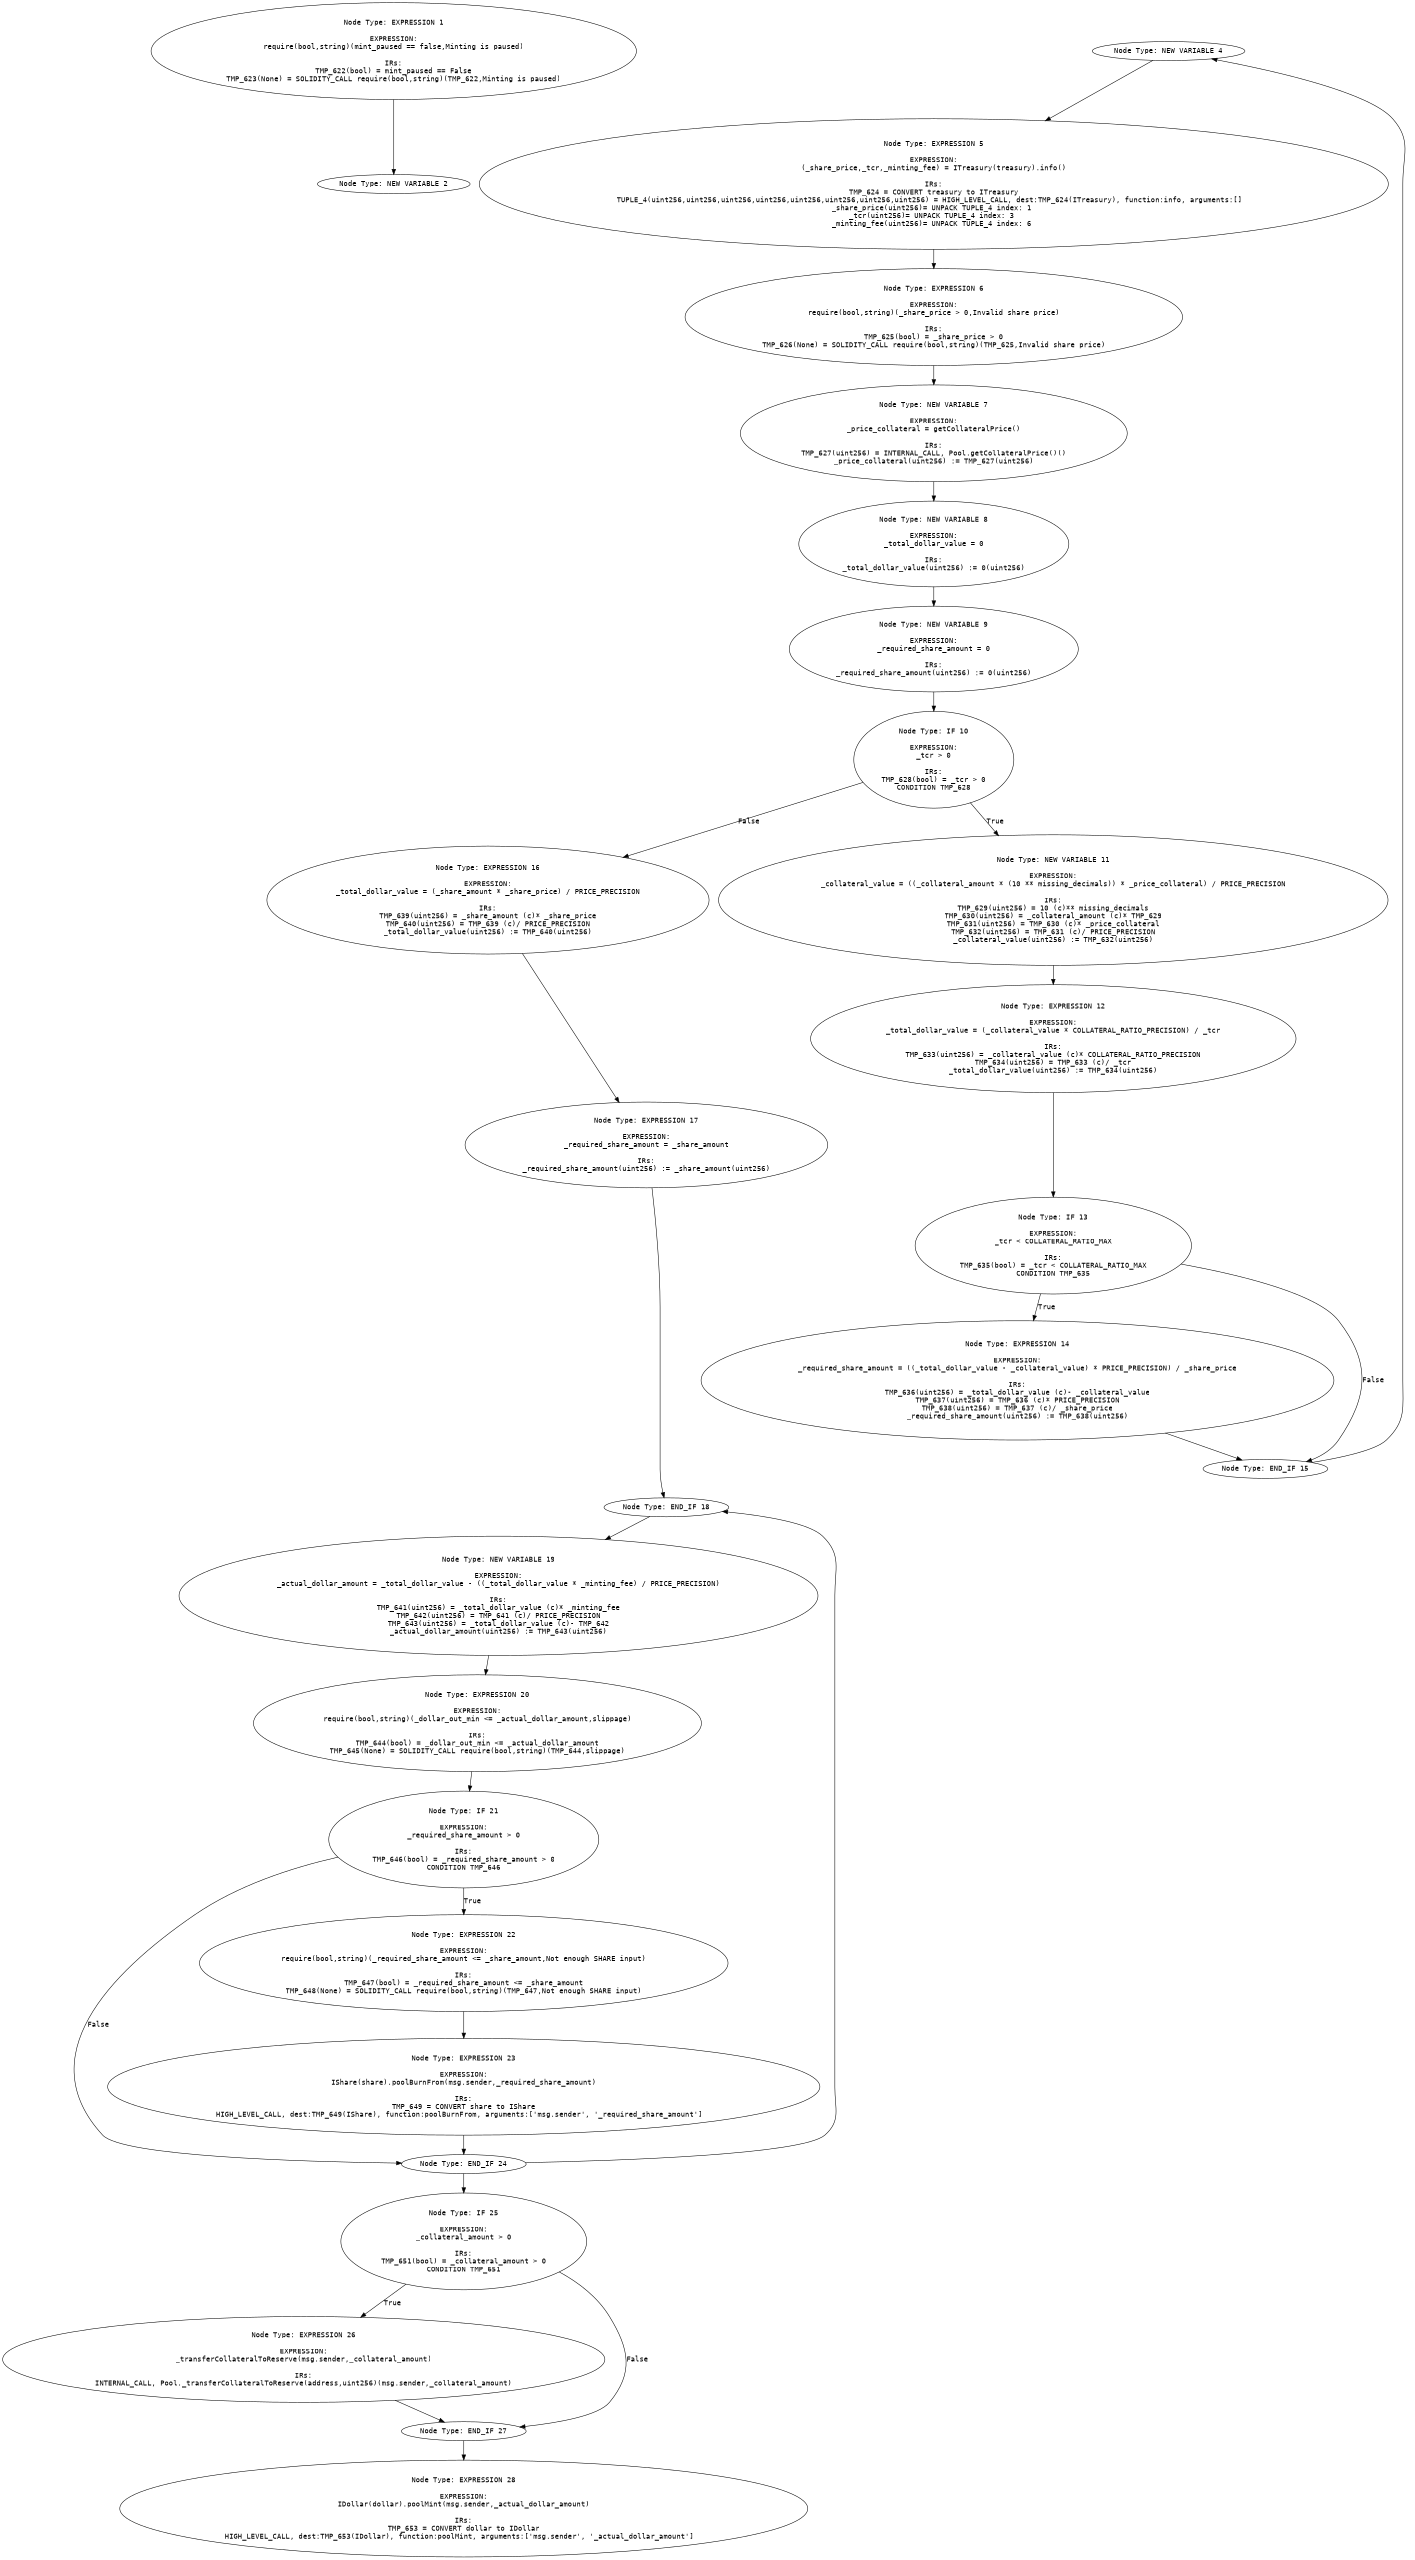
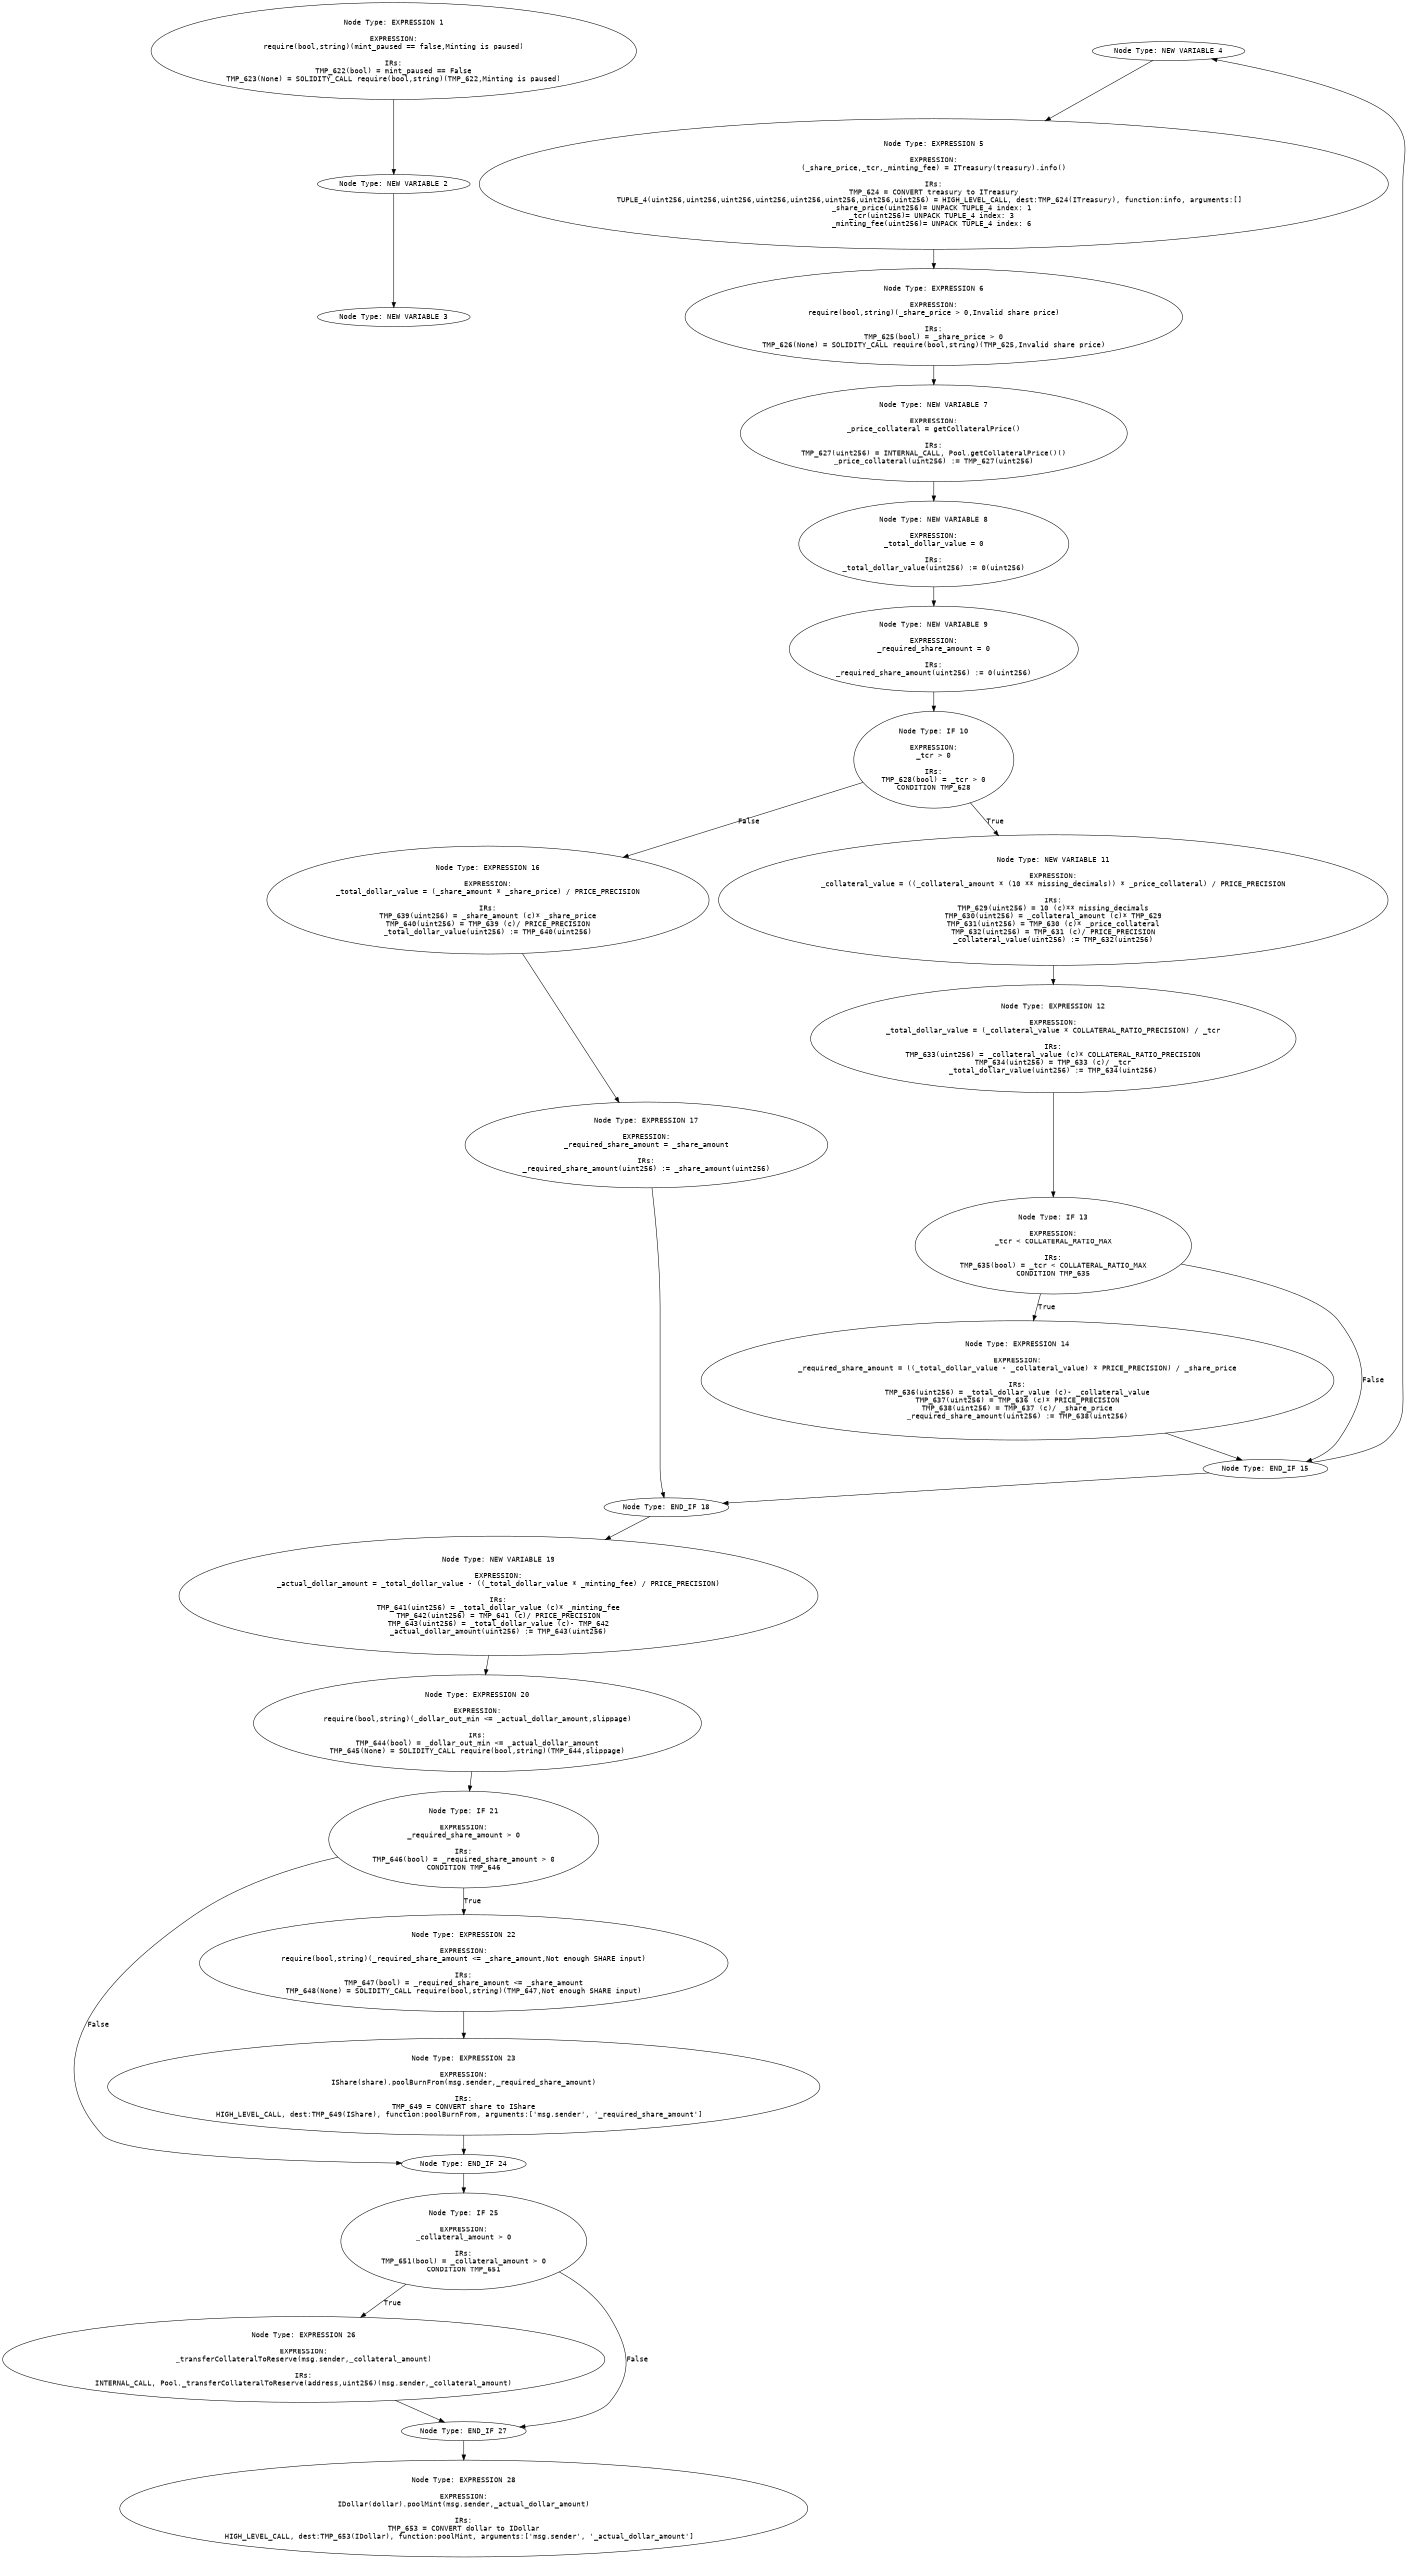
node "Node Type: NEW VARIABLE 3": added
edge "Node Type: END_IF 24" -> "Node Type: END_IF 18": now "Node Type: END_IF 15" -> "Node Type: END_IF 18"
